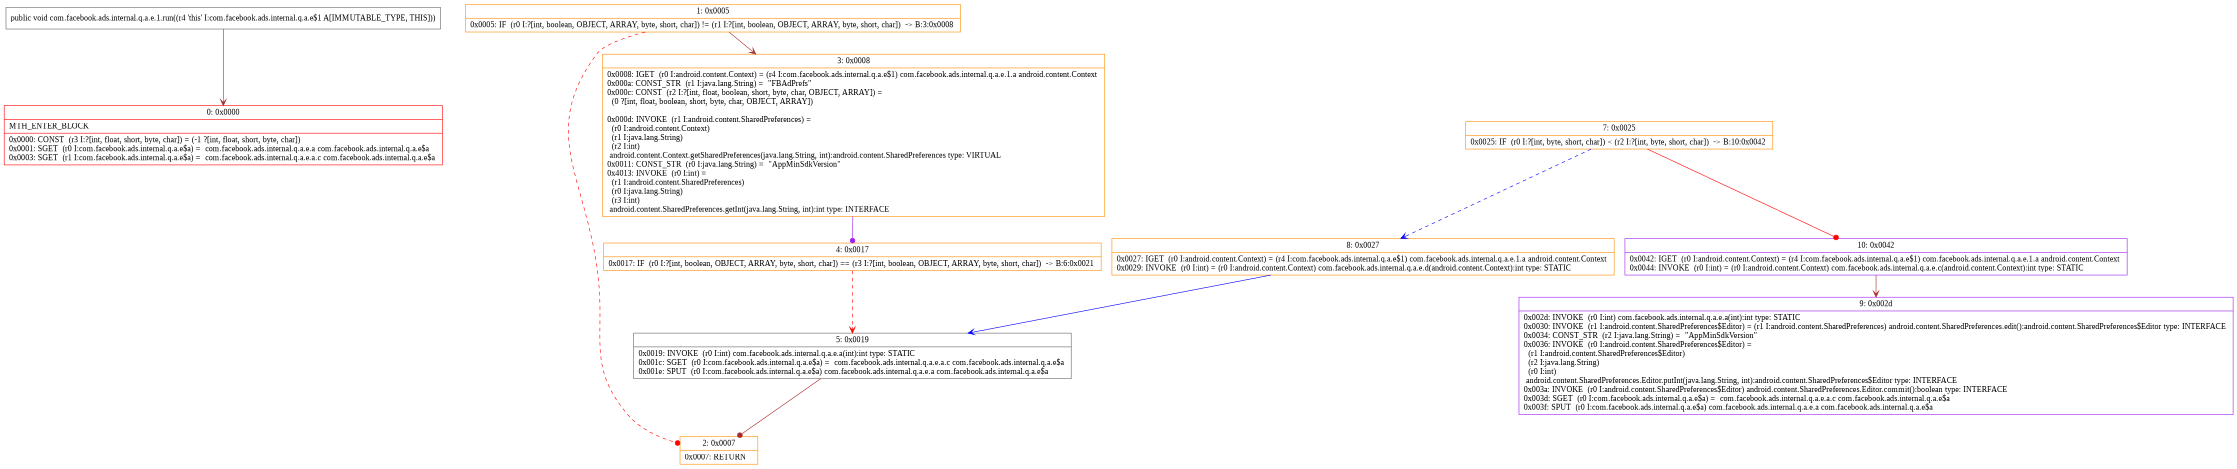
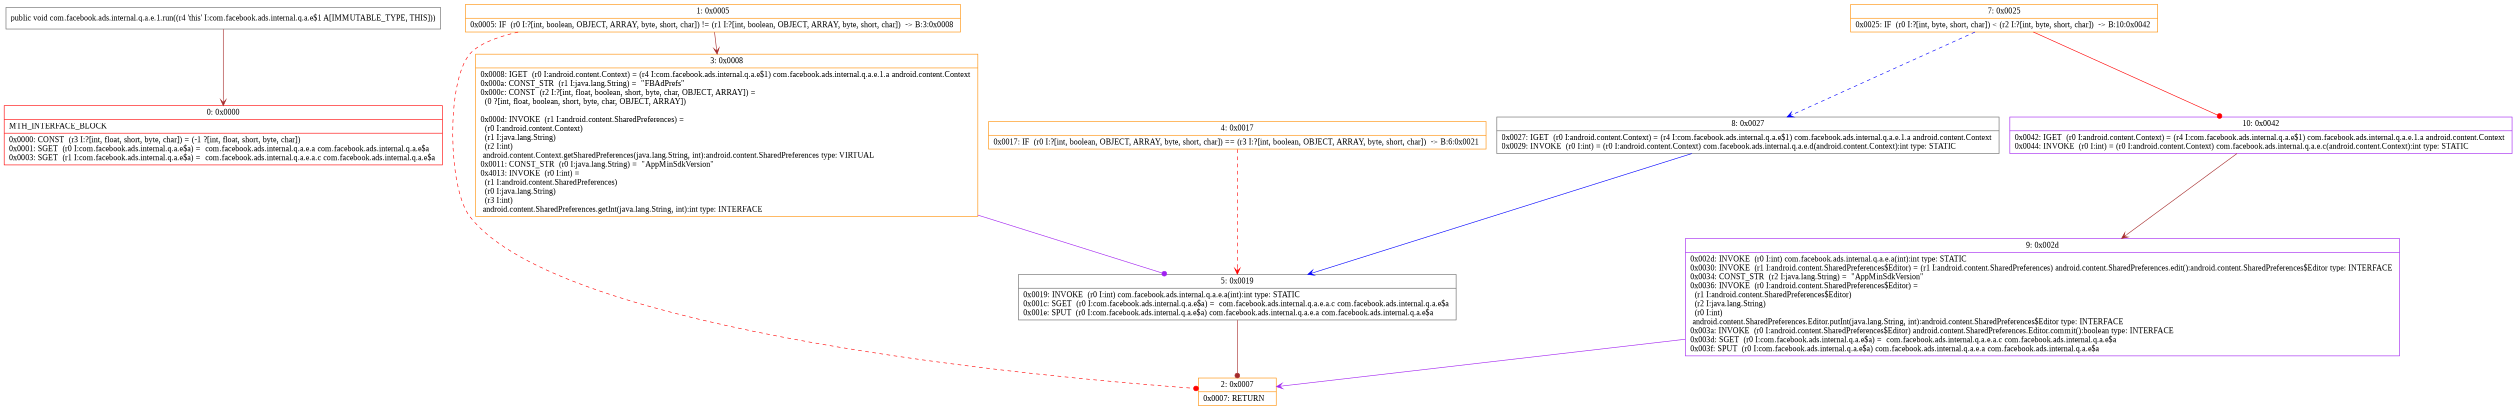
node "0: 0x0000": text "MTH_ENTER_BLOCK" -> "MTH_INTERFACE_BLOCK"
edge "3: 0x0008" -> "4: 0x0017": now "3: 0x0008" -> "5: 0x0019"
node "8: 0x0027": color darkorange -> gray40
edge "9: 0x002d" -> "2: 0x0007": added
